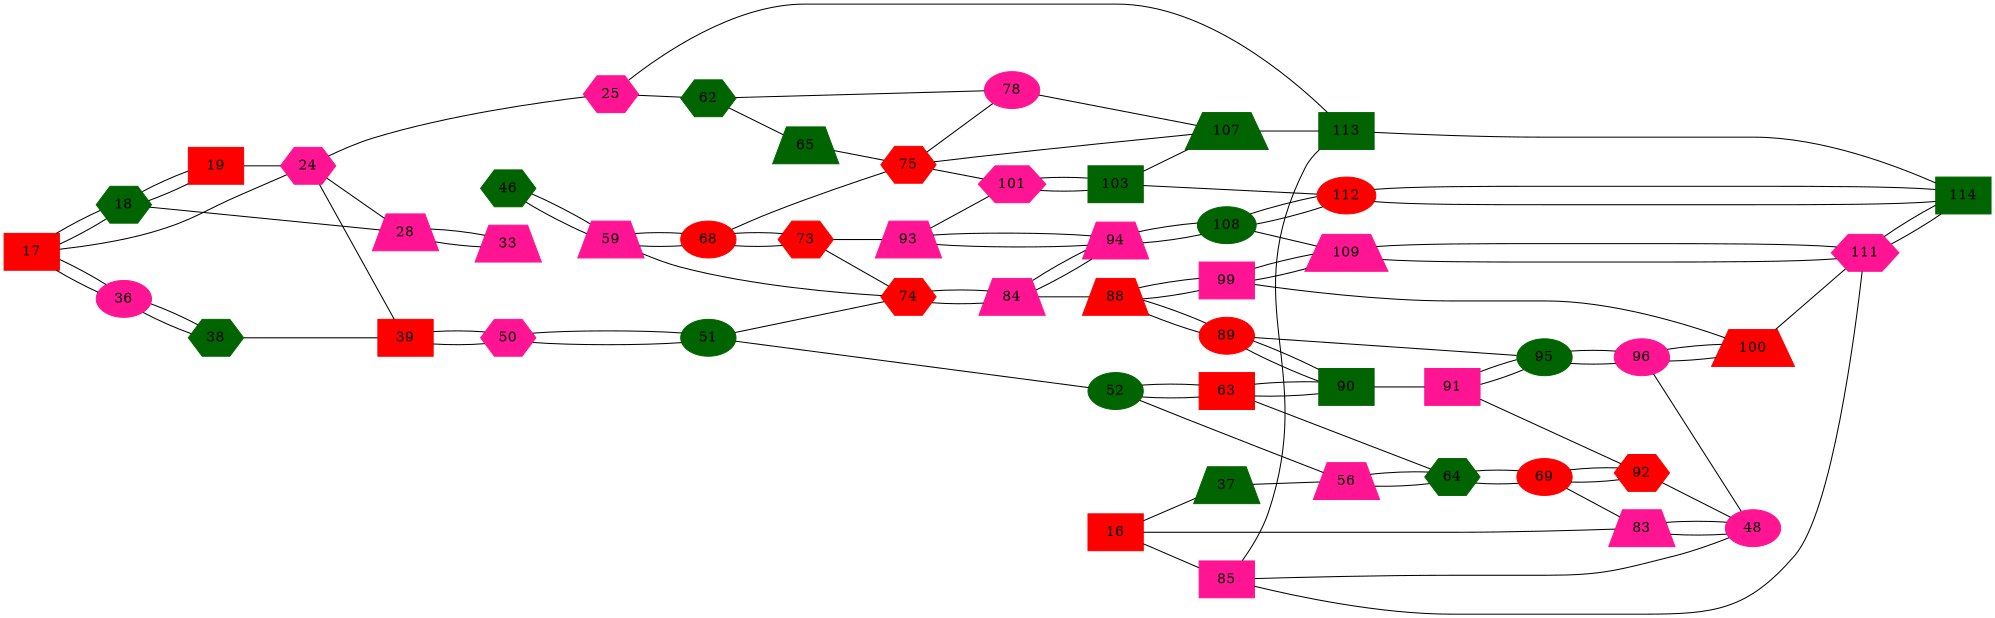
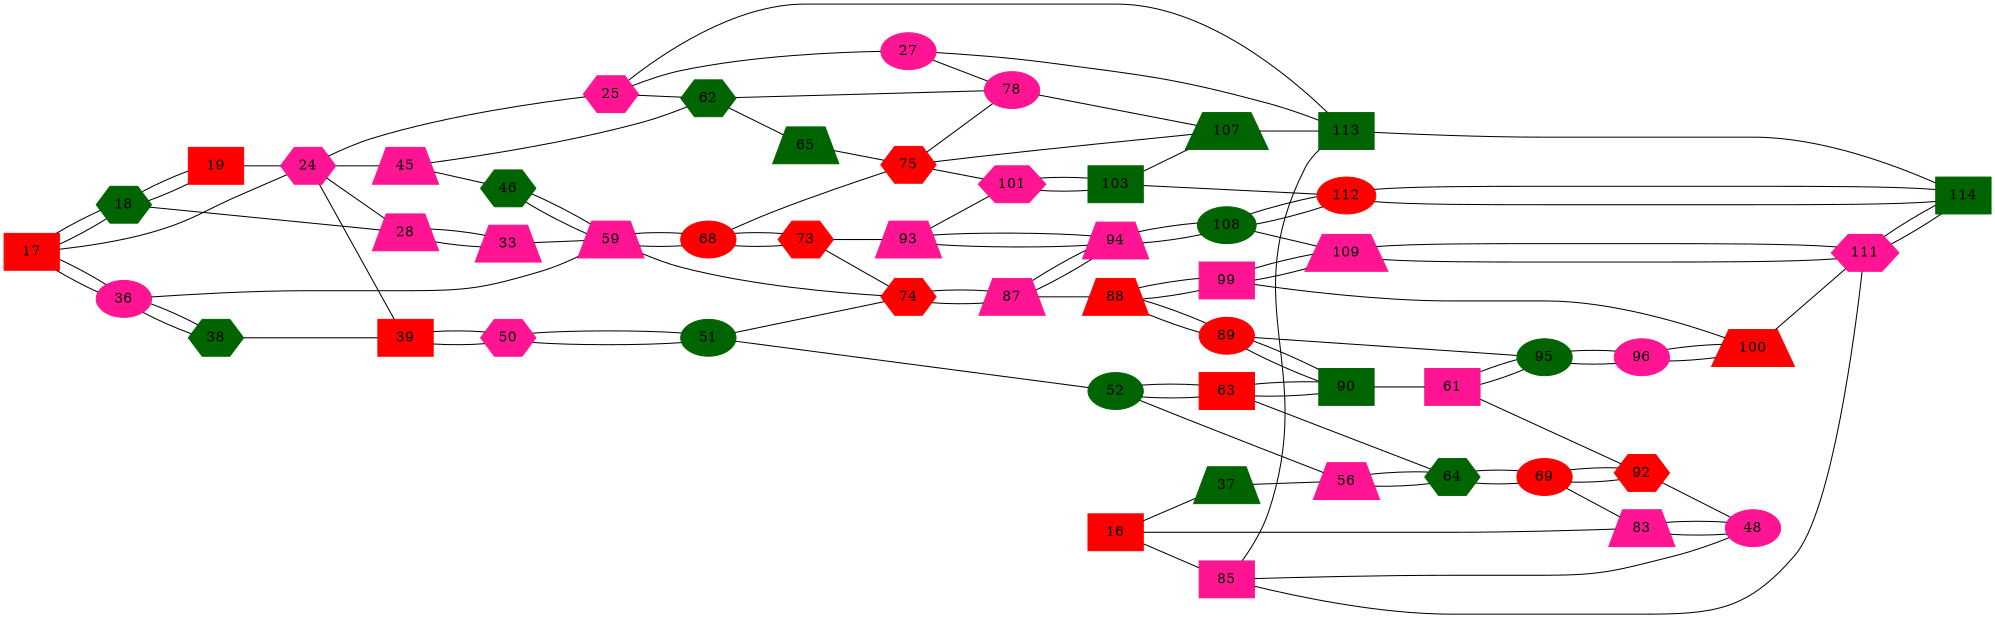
node "27": added
node "45": added
edge "59" -- "33": added
edge "59" -- "36": added
node "84": label "84" -> "87"
node "91": label "91" -> "61"
edge "96" -- "48": removed
